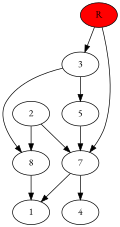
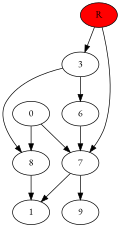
node "2": label "2" -> "0"
node "5": label "5" -> "6"
node "4": label "4" -> "9"
